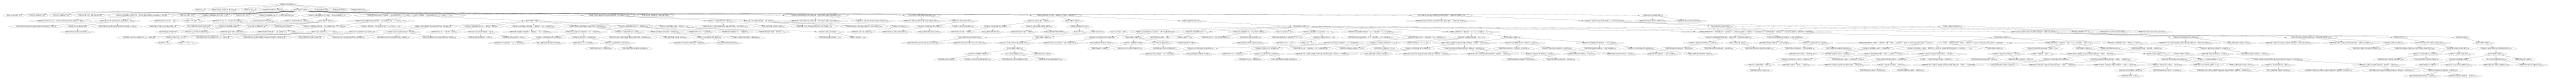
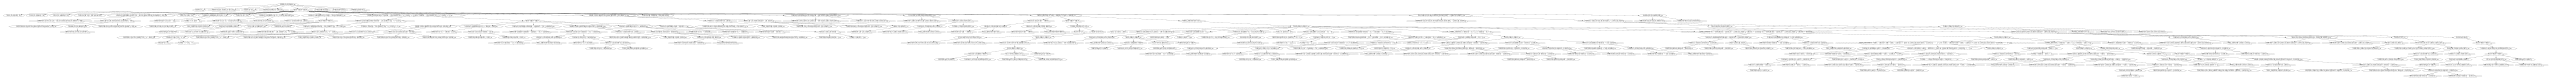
node "(IDENTIFIER,tabspaces,spaces.substring(0, tabspaces))": added
